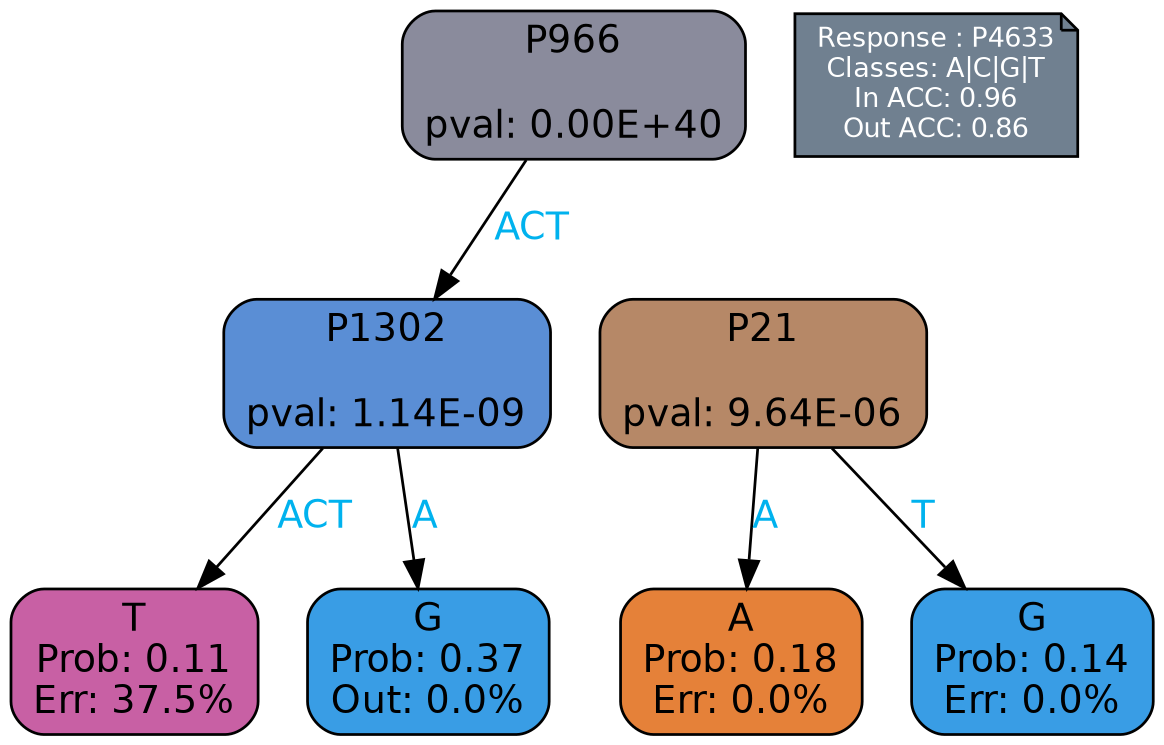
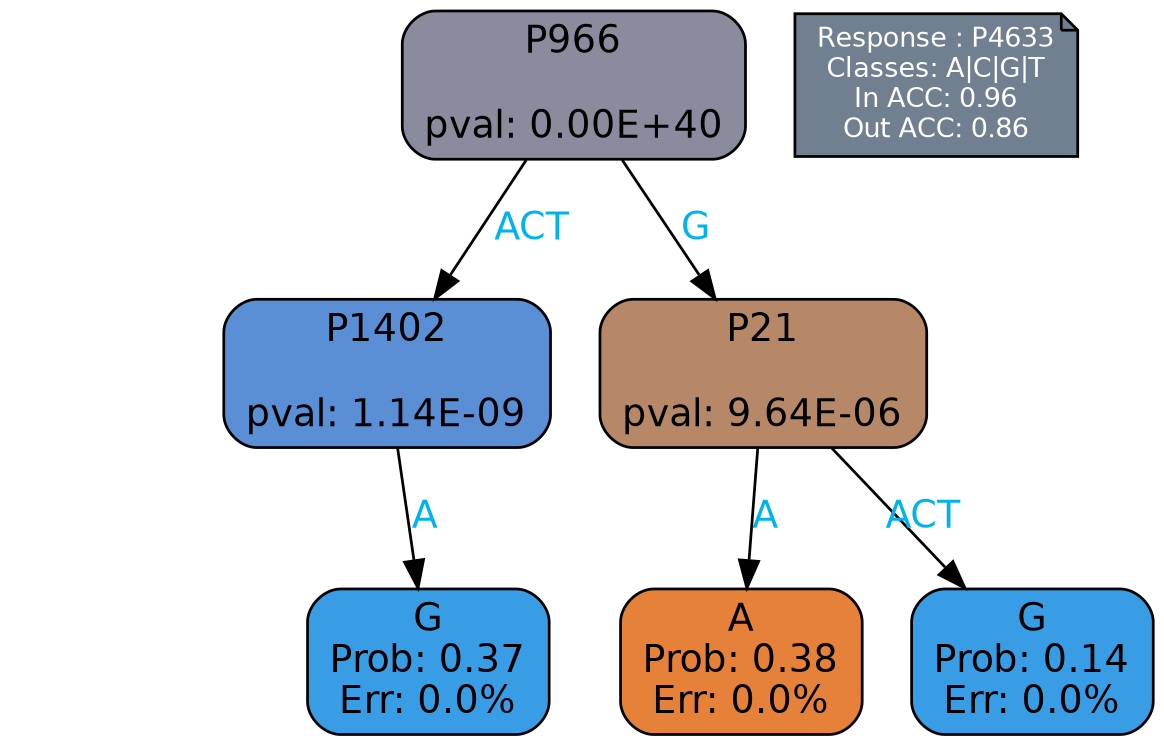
edge "P966 pval: 0.00E+40" -> "P21 pval: 9.64E-06": added, label "G"
node "P1302 pval: 1.14E-09": label "P1302 pval: 1.14E-09" -> "P1402 pval: 1.14E-09"
edge "P21 pval: 9.64E-06" -> "G Prob: 0.14 Err: 0.0%": label "T" -> "ACT"
node "T Prob: 0.11 Err: 37.5%": removed
node "G Prob: 0.37 Out: 0.0%": label "G Prob: 0.37 Out: 0.0%" -> "G Prob: 0.37 Err: 0.0%"
node "A Prob: 0.18 Err: 0.0%": label "A Prob: 0.18 Err: 0.0%" -> "A Prob: 0.38 Err: 0.0%"
